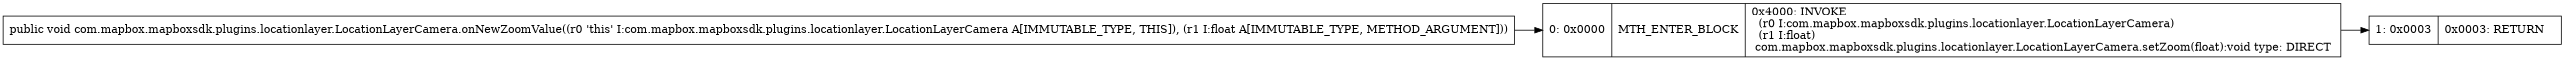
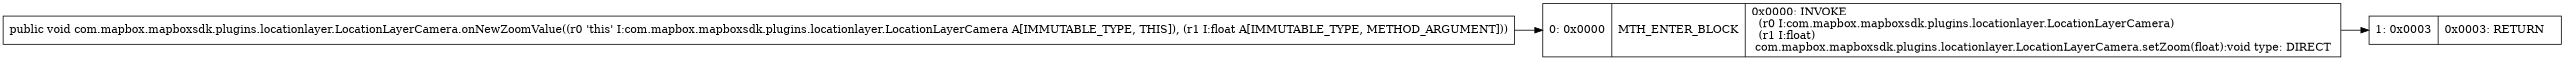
node "0: 0x0000": text "0x4000: INVOKE" -> "0x0000: INVOKE"
